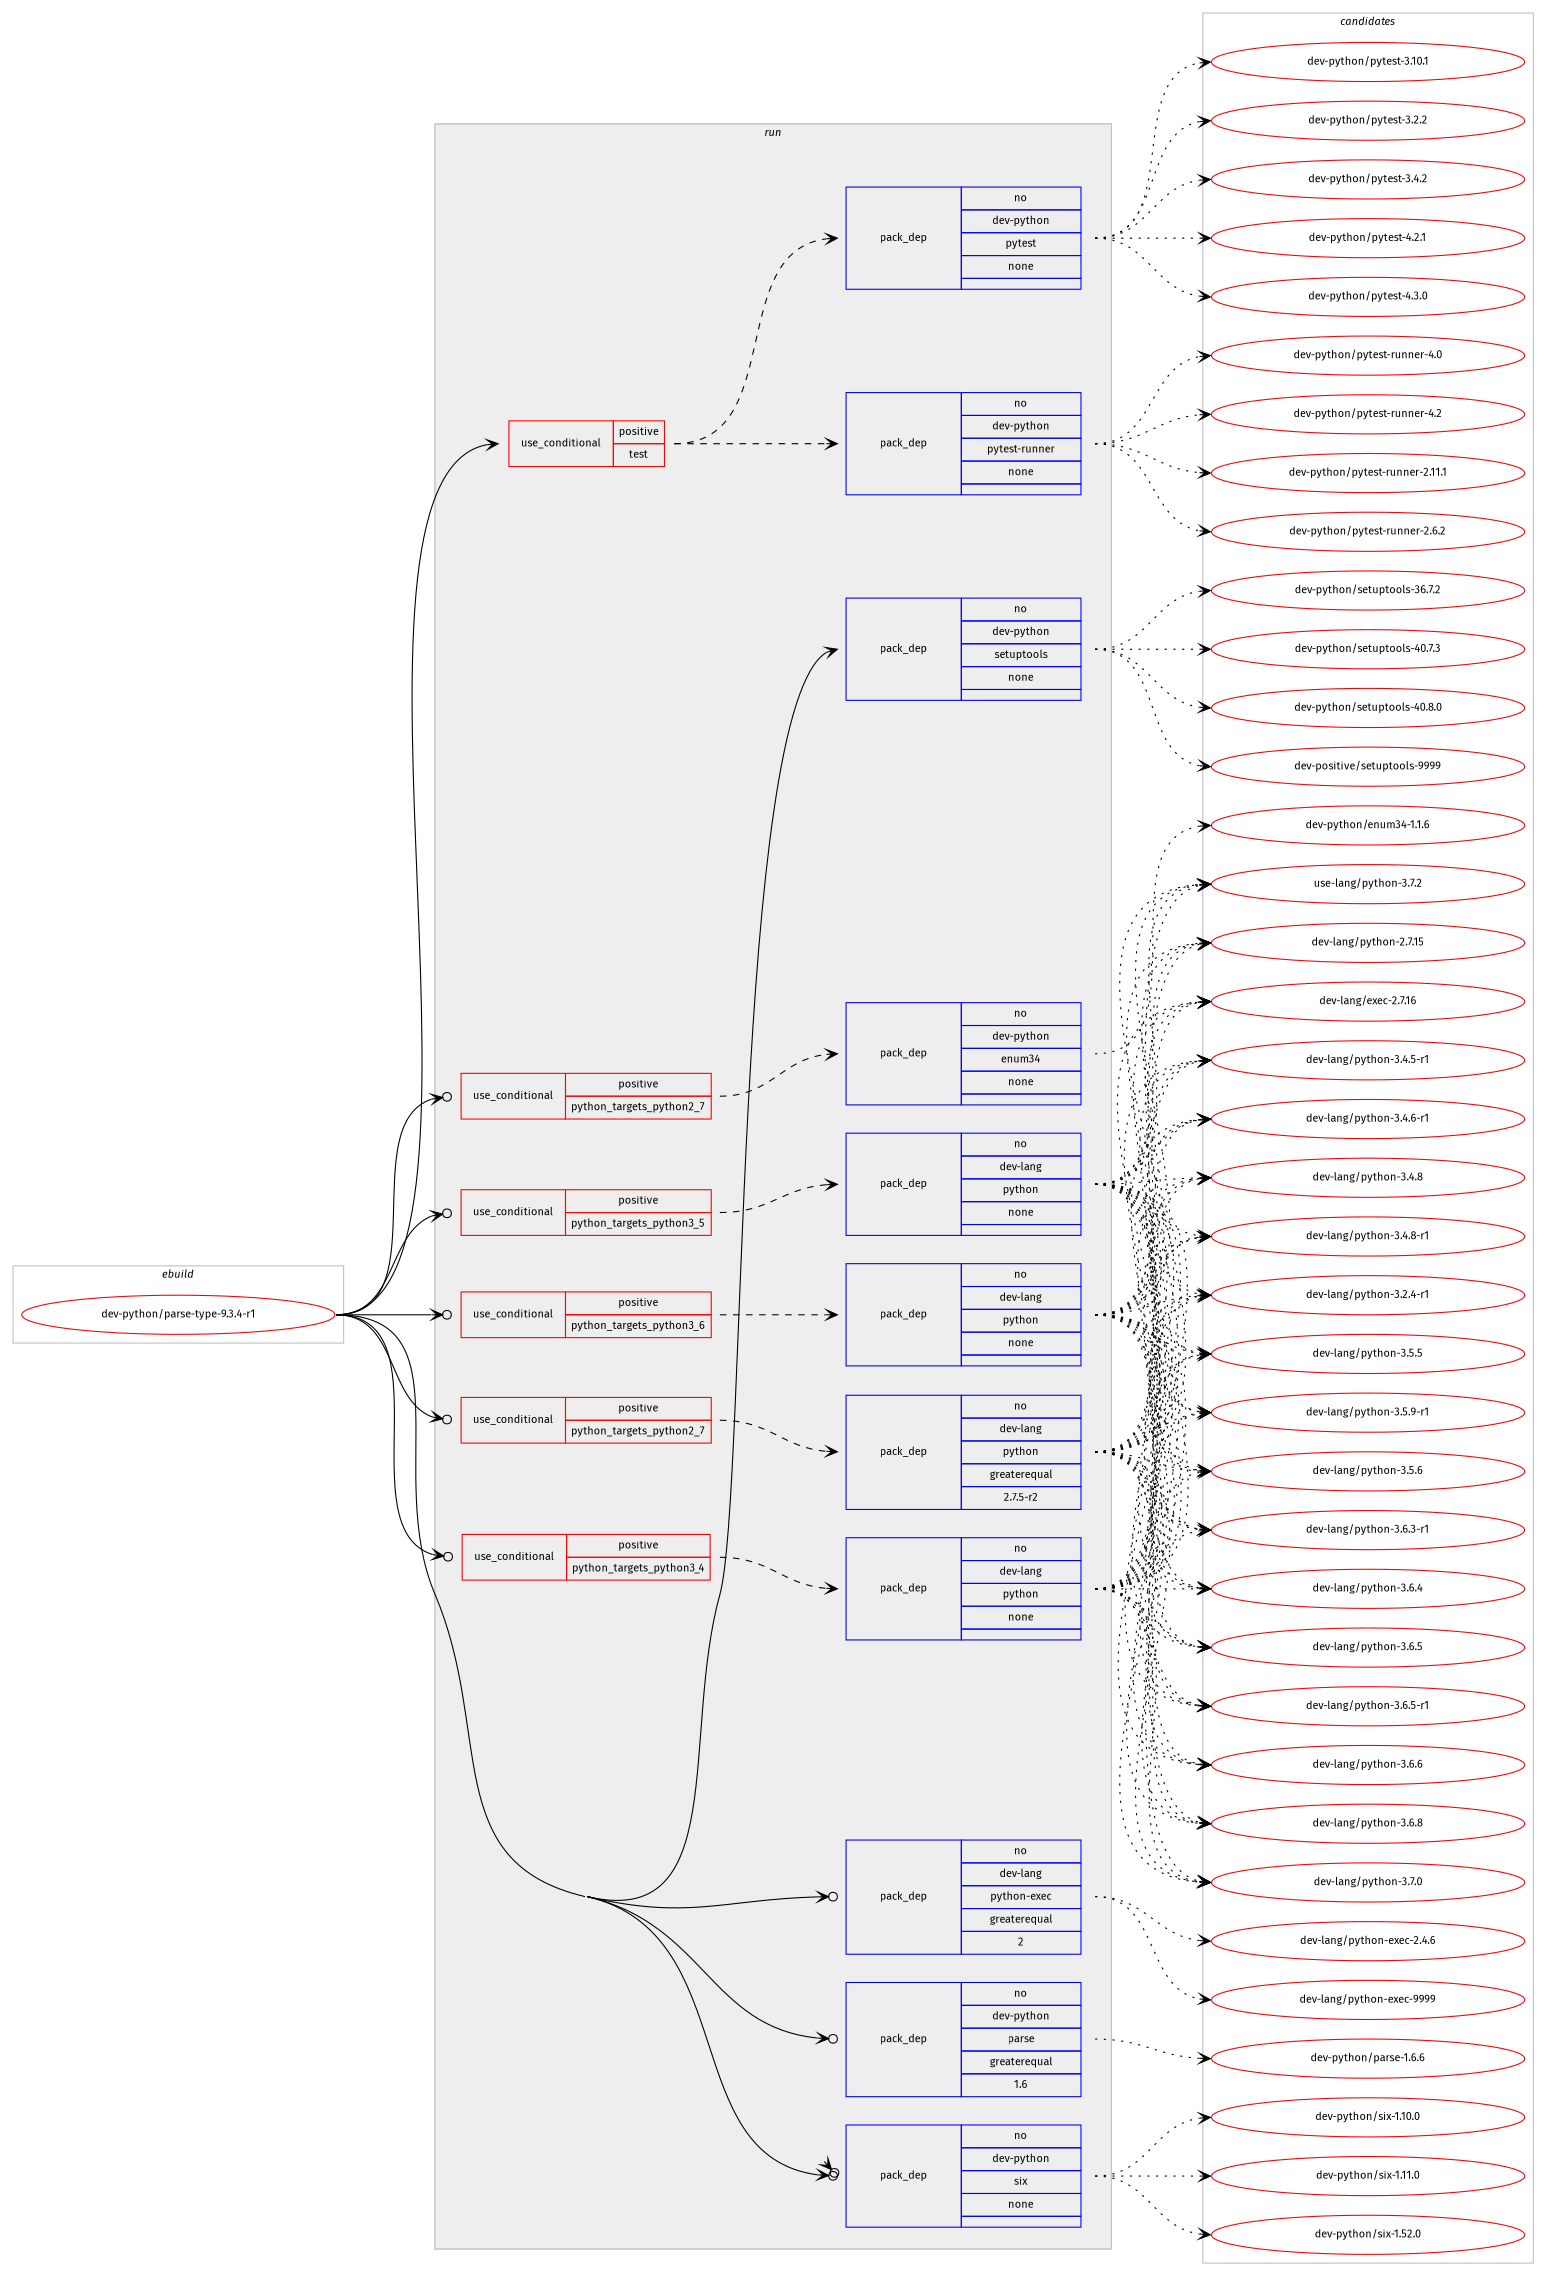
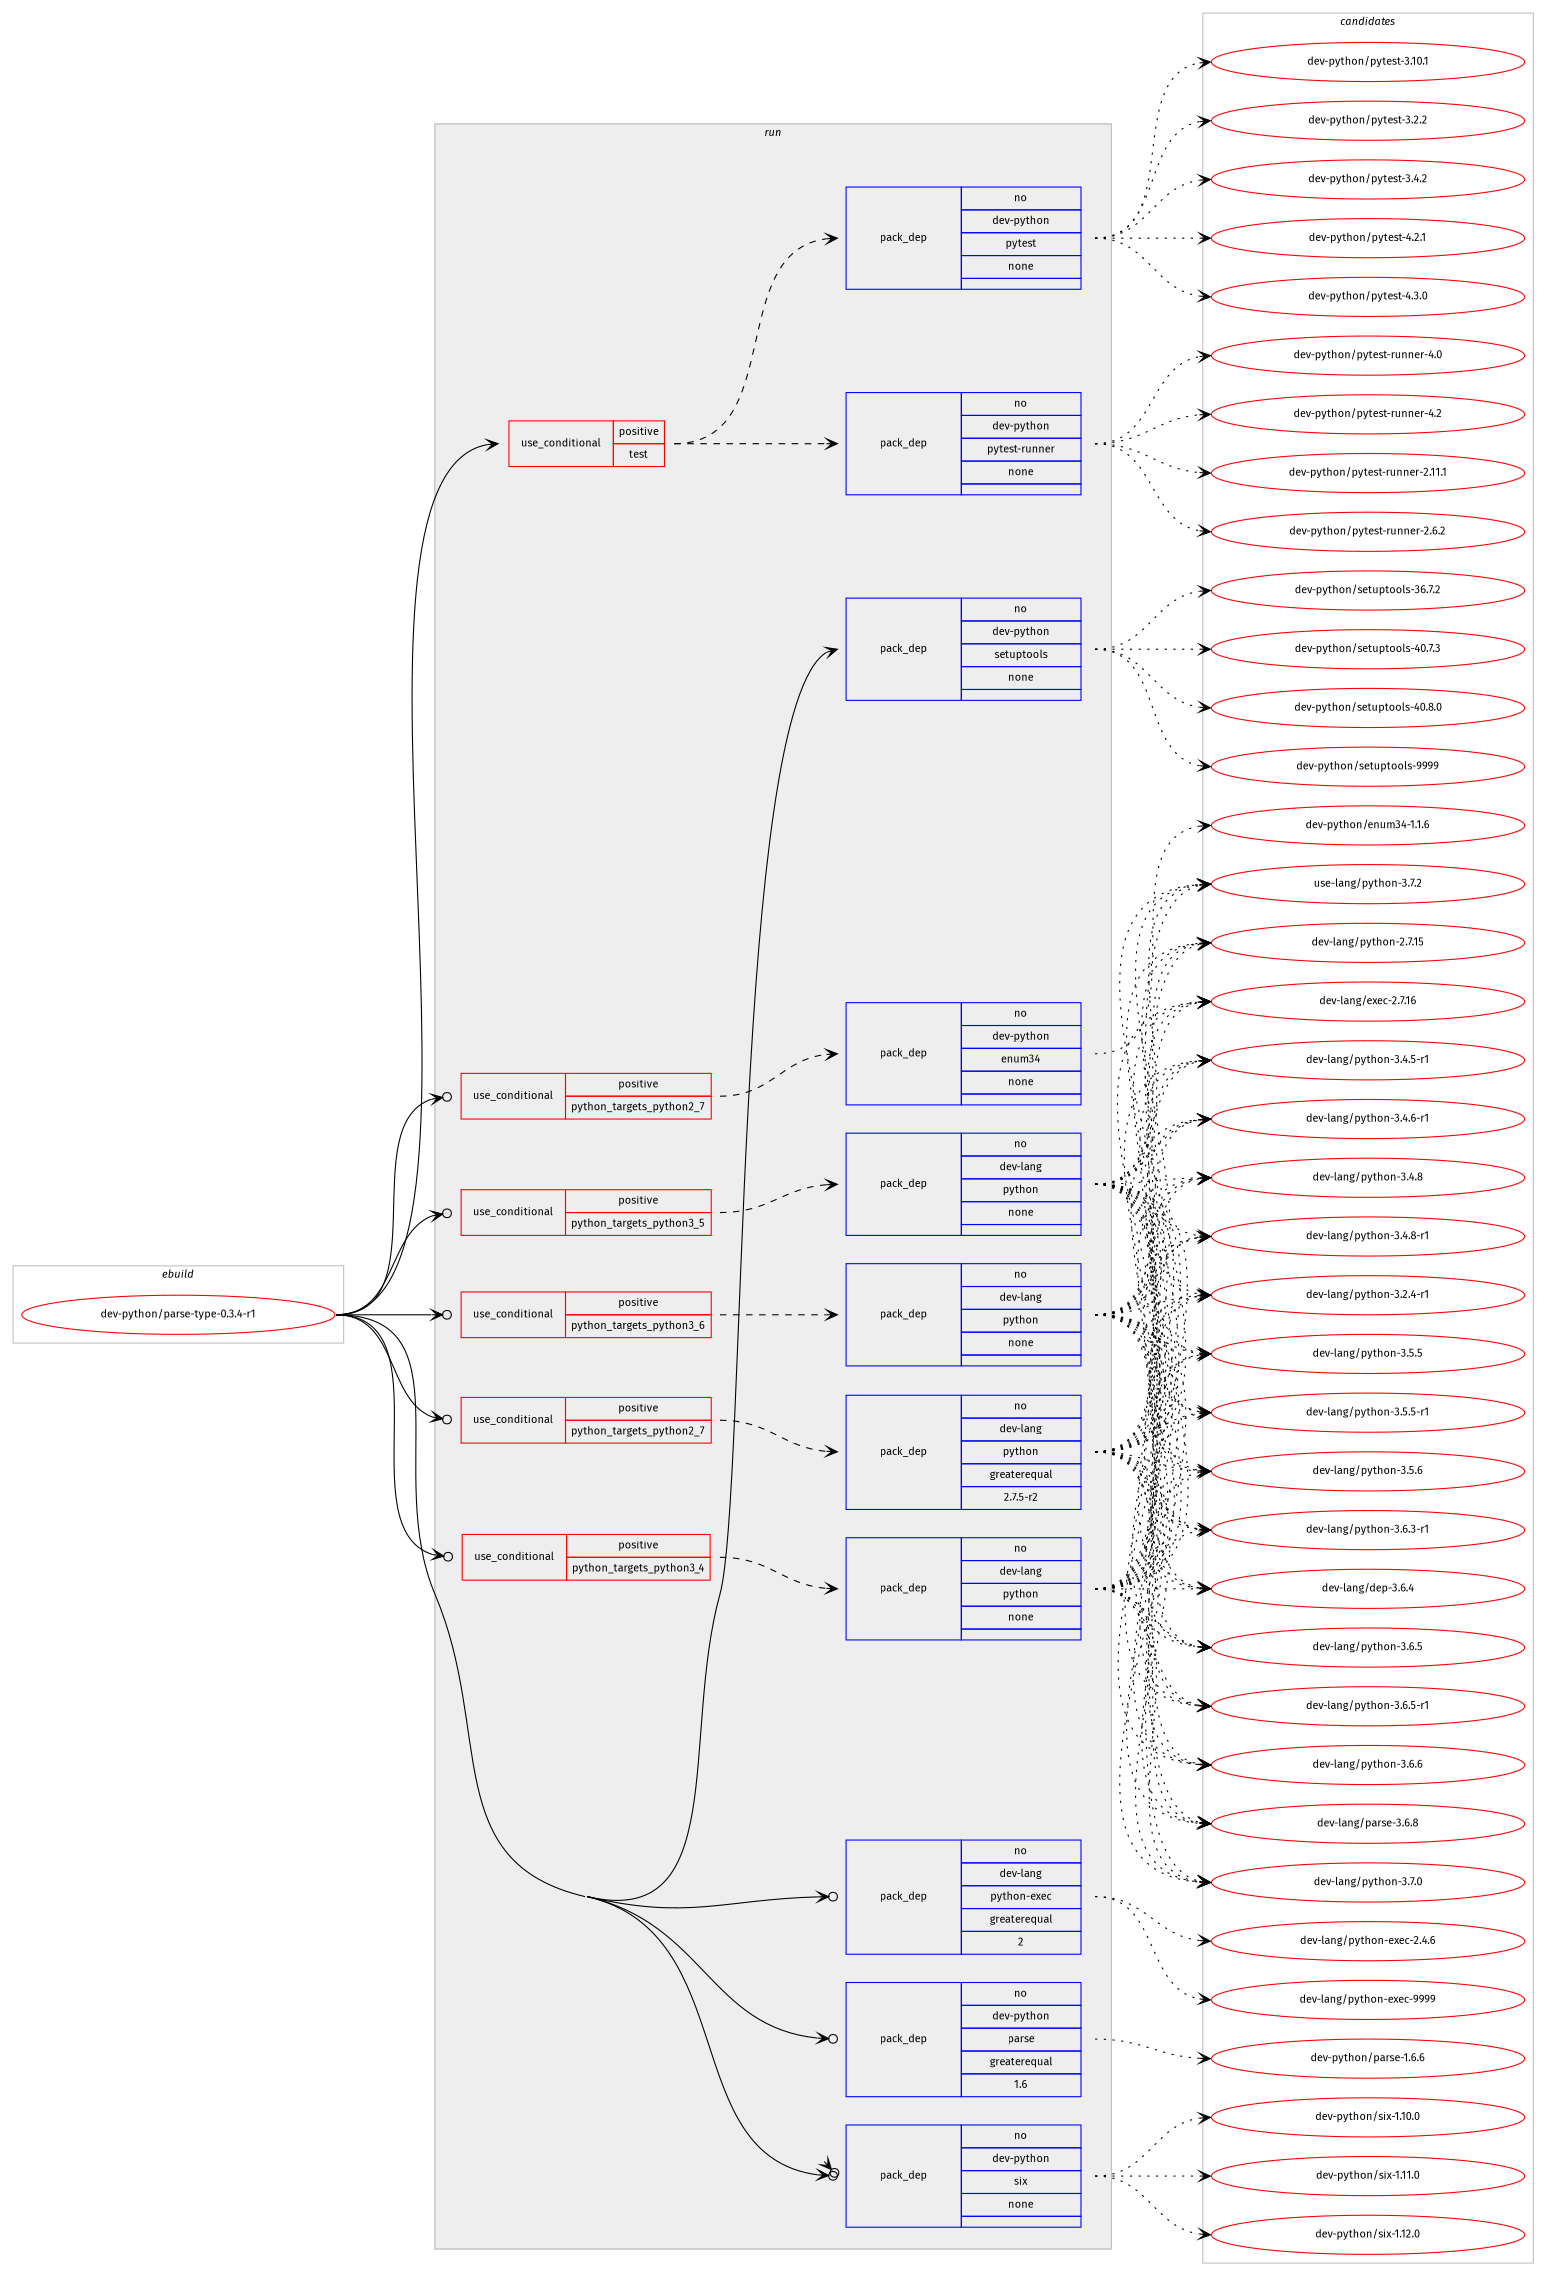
node "dev-positive/setuptools-9999": label "dev-positive/setuptools-9999" -> "dev-python/setuptools-9999"
node "dev-python/parse-type-9.3.4-r1": label "dev-python/parse-type-9.3.4-r1" -> "dev-python/parse-type-0.3.4-r1"
node "dev-lang/python-3.5.9-r1": label "dev-lang/python-3.5.9-r1" -> "dev-lang/python-3.5.5-r1"
node "dev-lang/python-3.6.4": label "dev-lang/python-3.6.4" -> "dev-lang/dep-3.6.4"
node "dev-lang/python-3.6.8": label "dev-lang/python-3.6.8" -> "dev-lang/parse-3.6.8"
node "dev-python/six-1.52.0": label "dev-python/six-1.52.0" -> "dev-python/six-1.12.0"
